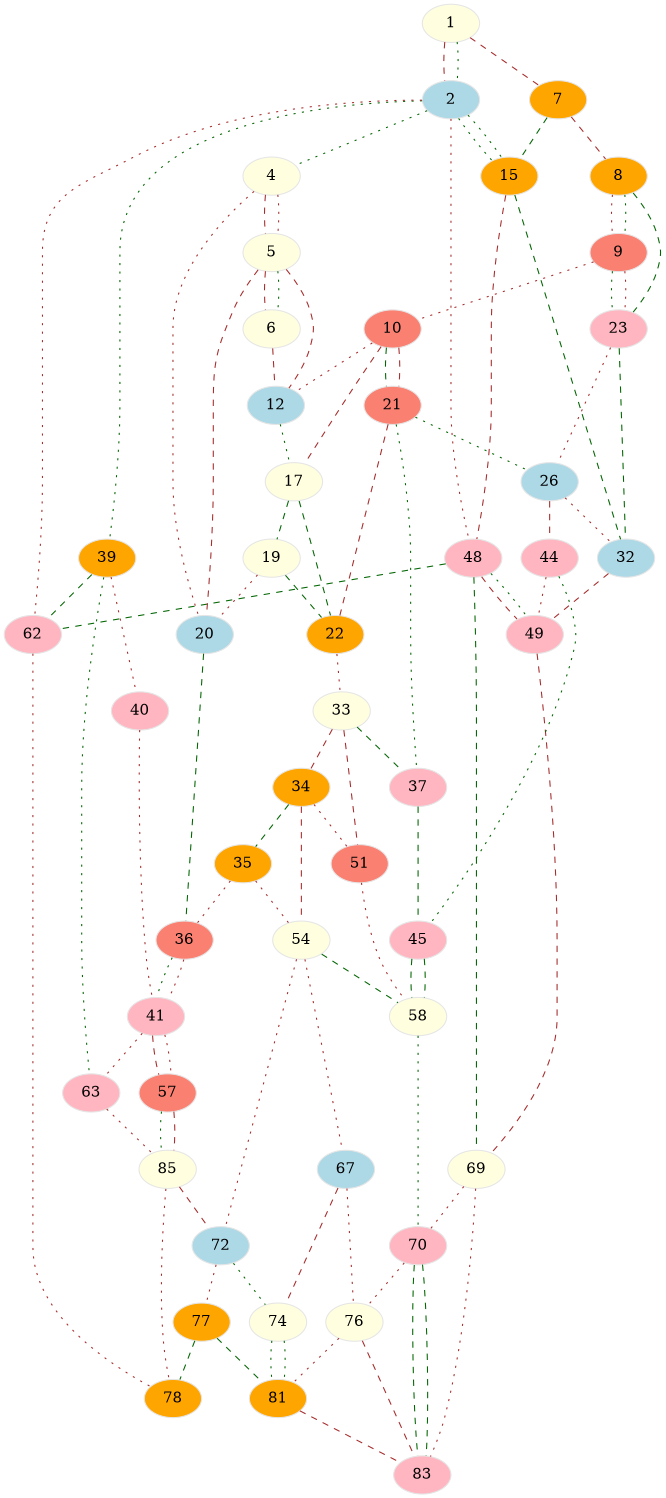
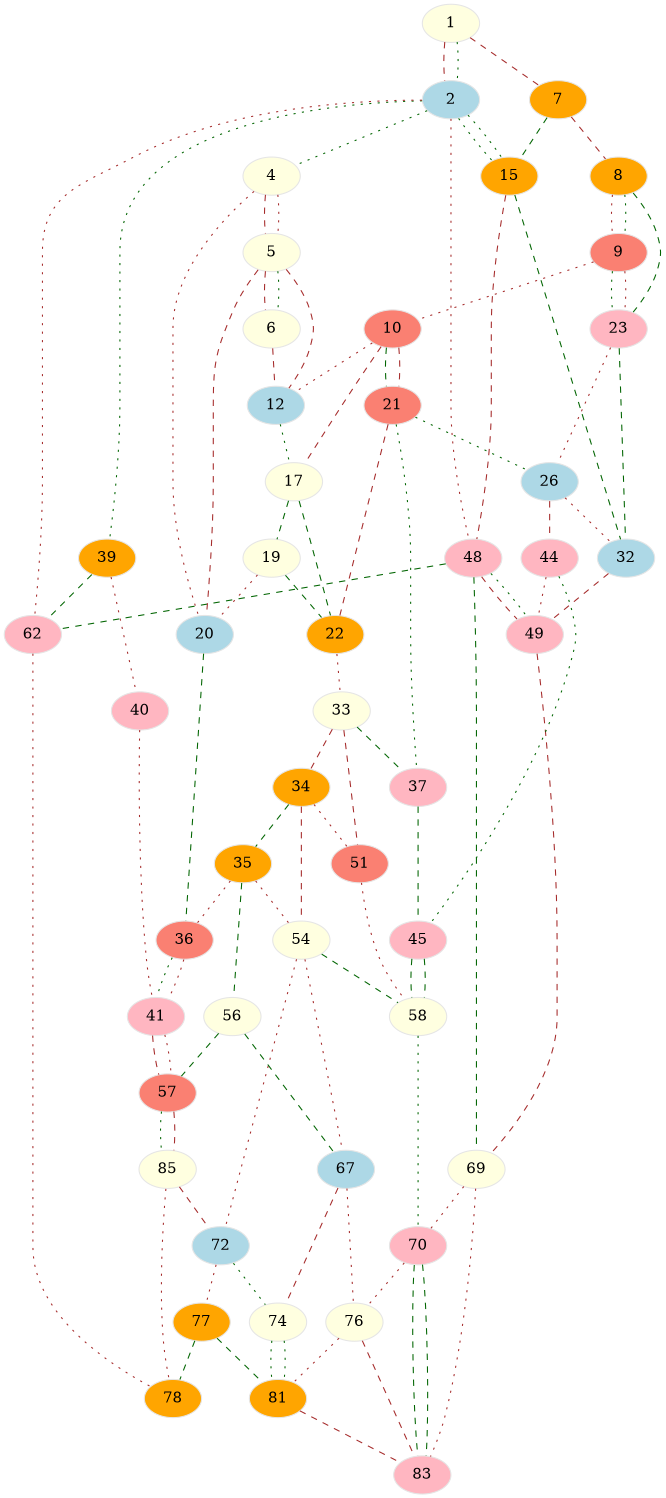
node "56": added
node "63": removed
